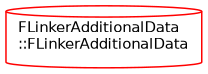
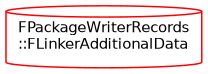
node "FLinkerAdditionalData ::FLinkerAdditionalData": label "FLinkerAdditionalData ::FLinkerAdditionalData" -> "FPackageWriterRecords ::FLinkerAdditionalData"
